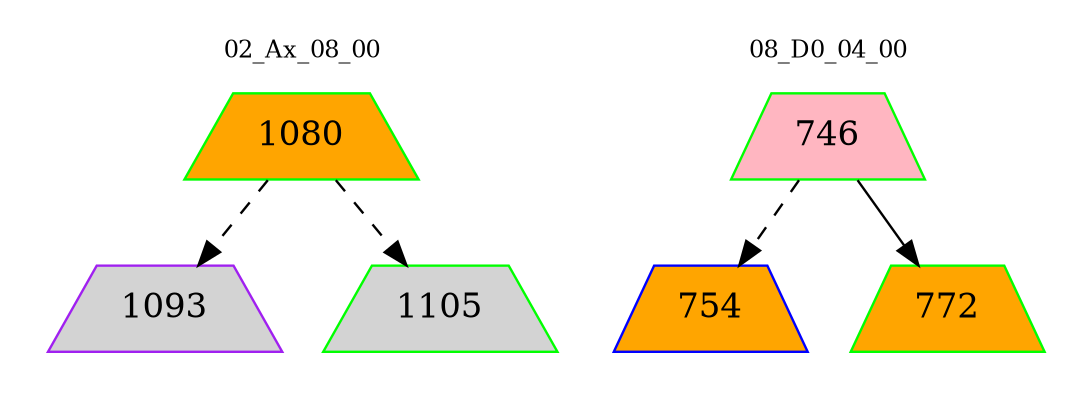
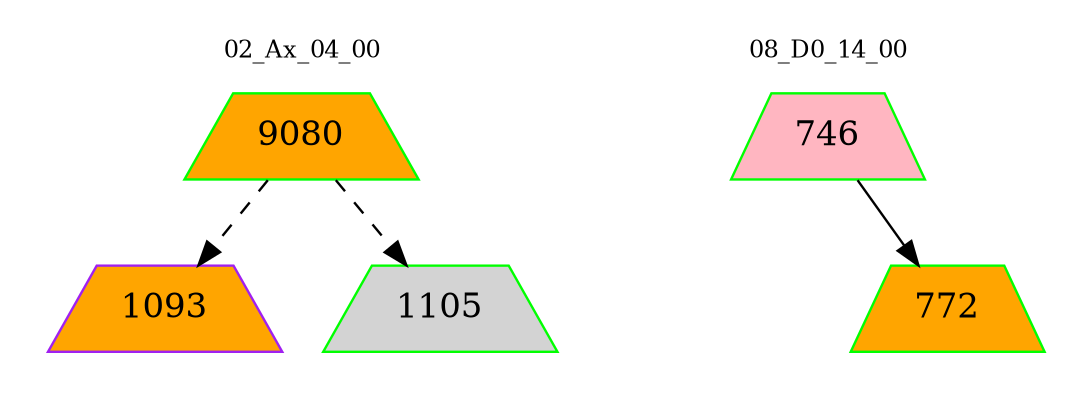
cluster "02_Ax_08_00": label "02_Ax_08_00" -> "02_Ax_04_00"
cluster "08_D0_04_00": label "08_D0_04_00" -> "08_D0_14_00"
node "1080": label "1080" -> "9080"
node "1093": fillcolor lightgrey -> orange
node "754": removed
